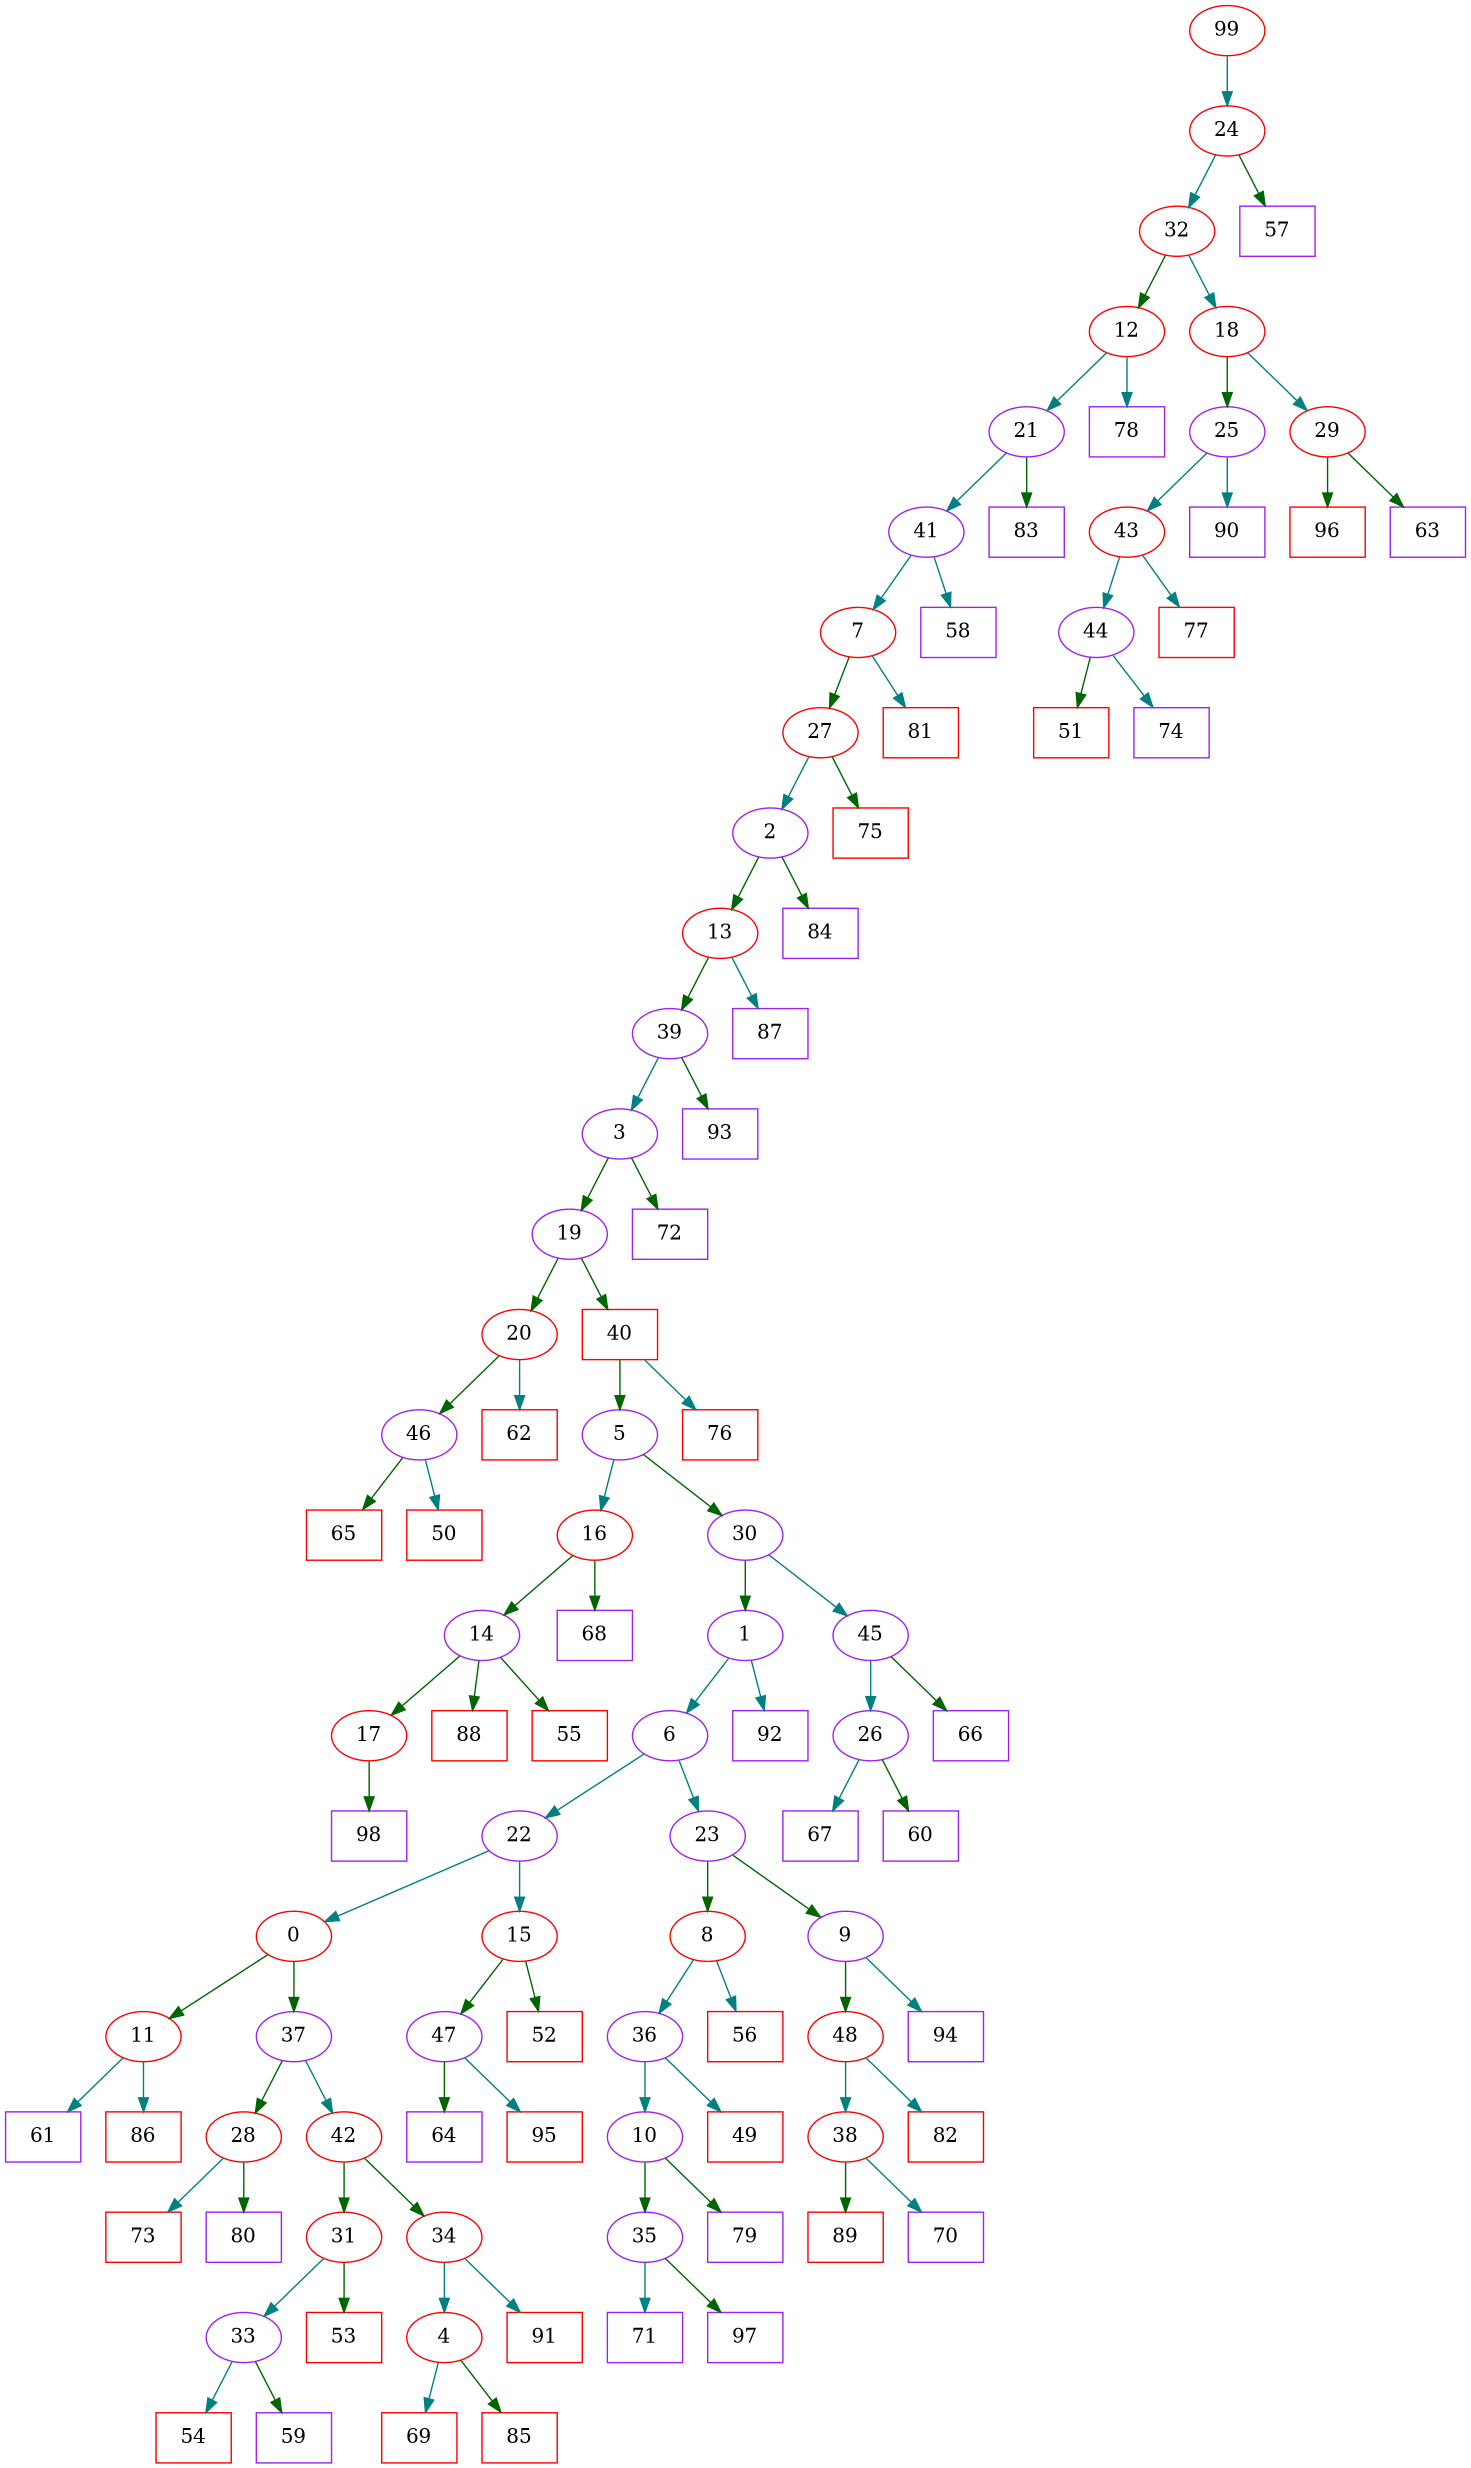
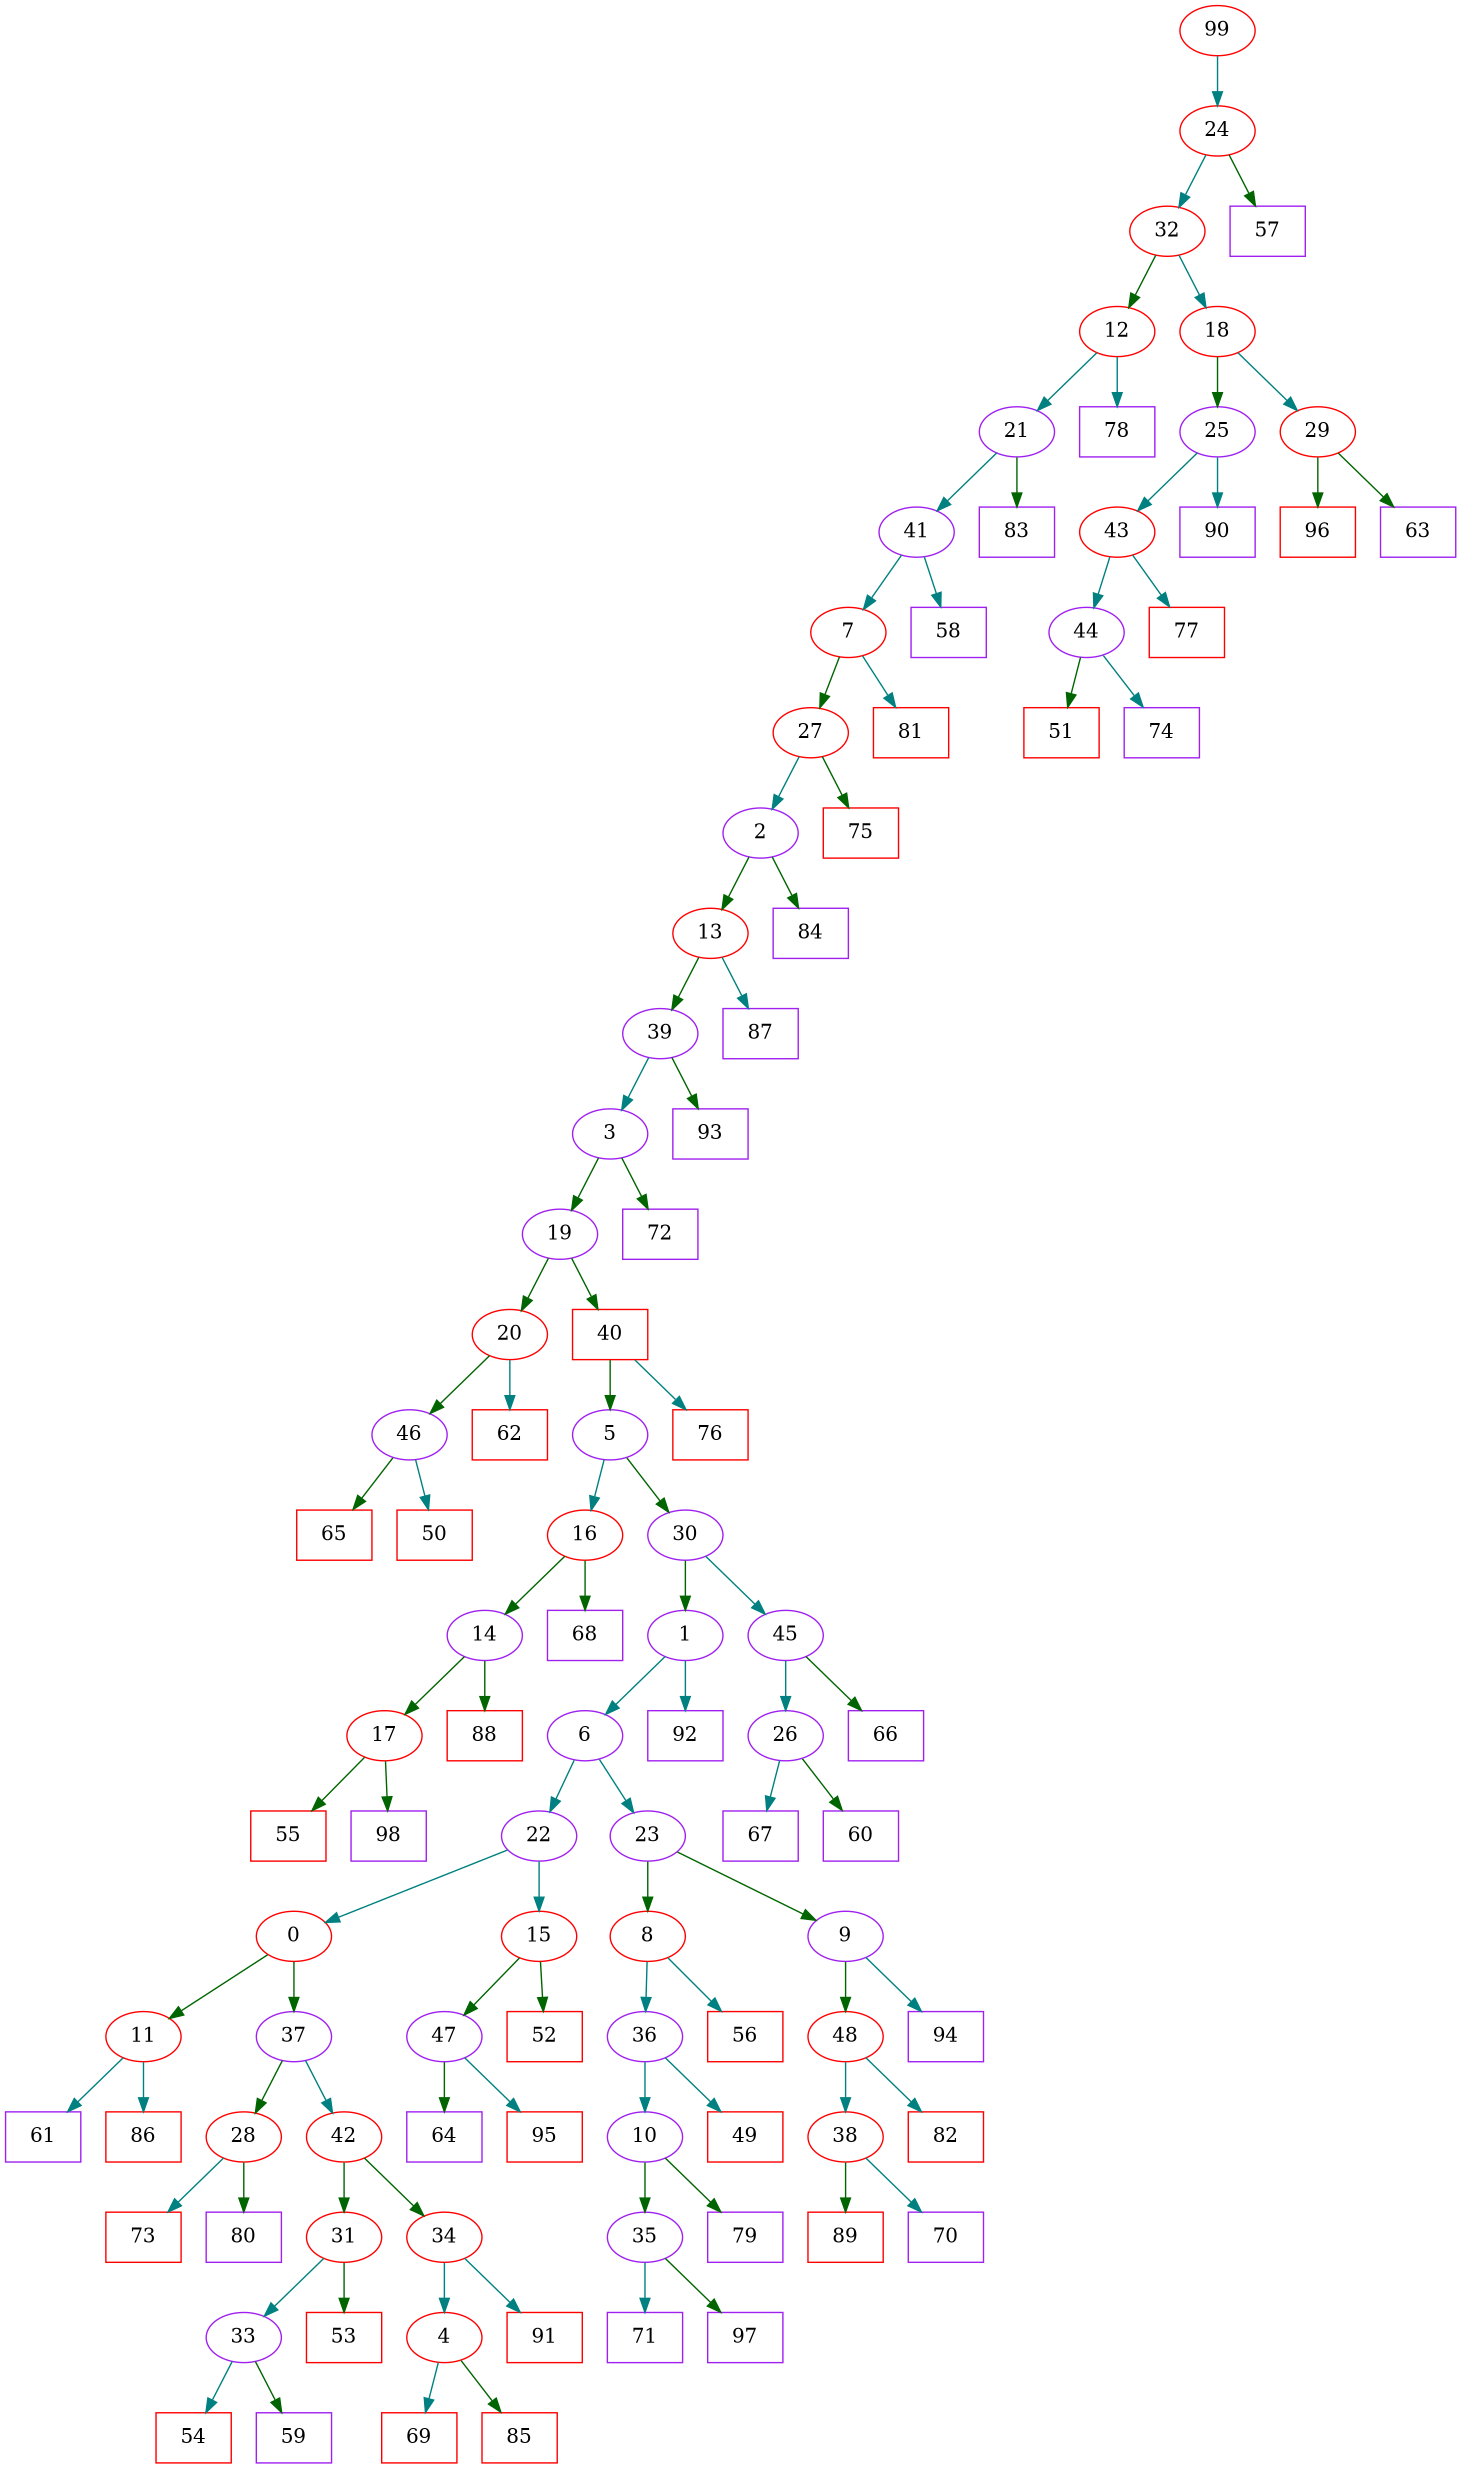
edge "14" -> "55": now "17" -> "55"
